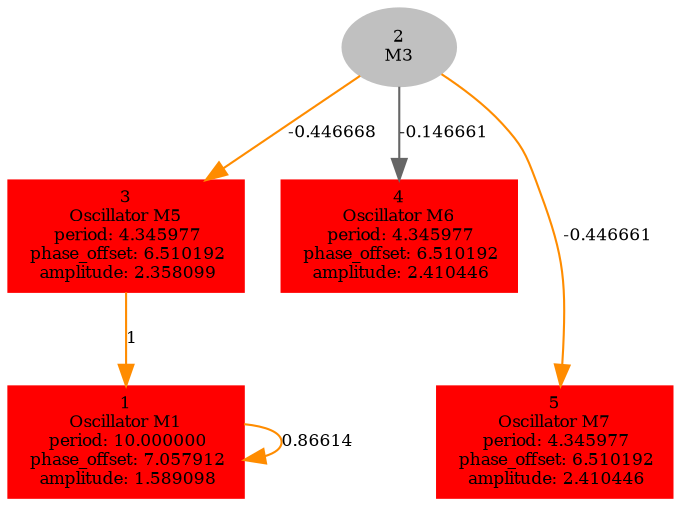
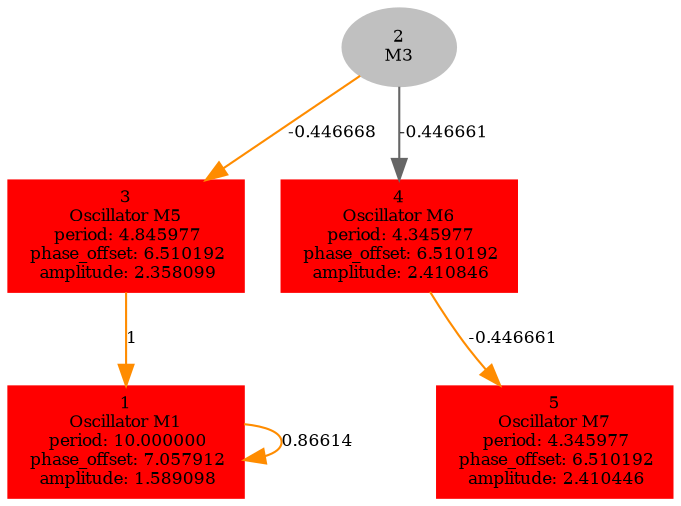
edge "2" -> "4": label "-0.146661 " -> "-0.446661 "
edge "2" -> "5": now "4" -> "5"
node "3": text "period: 4.345977" -> "period: 4.845977"
node "4": text "amplitude: 2.410446" -> "amplitude: 2.410846"
